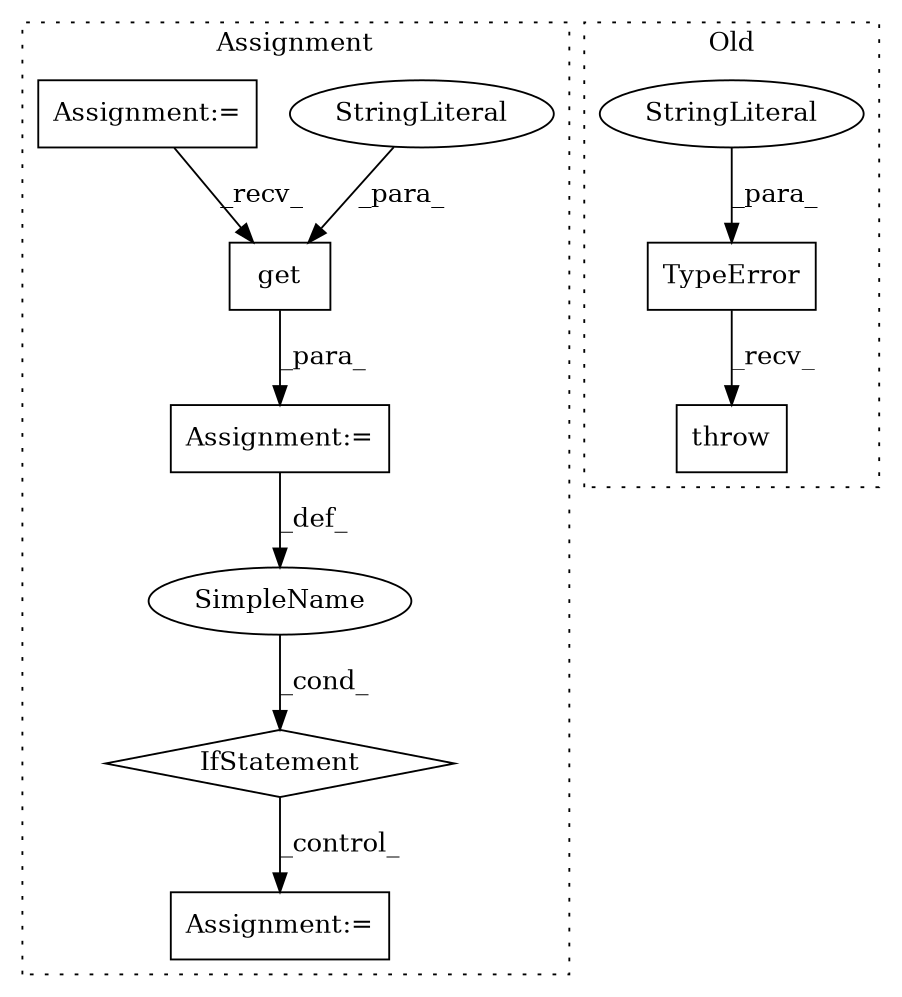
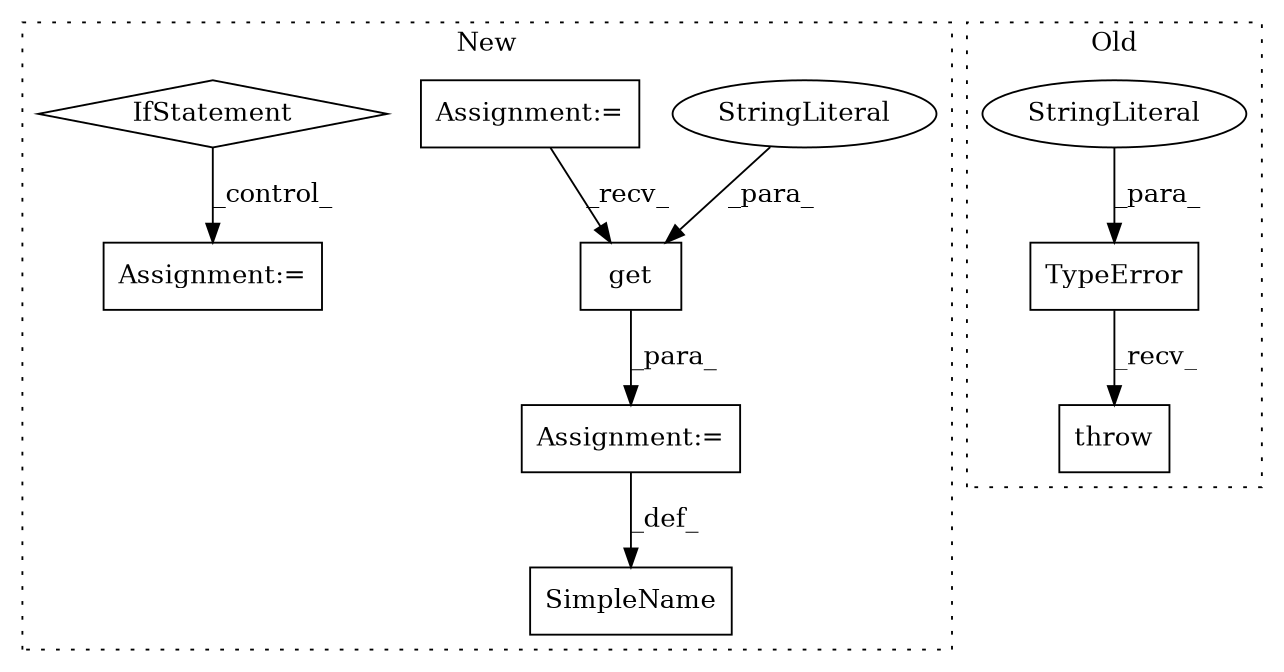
cluster "Assignment": label "Assignment" -> "New"
node "SimpleName": shape ellipse -> box
edge "SimpleName" -> "IfStatement": removed, label "_cond_"
